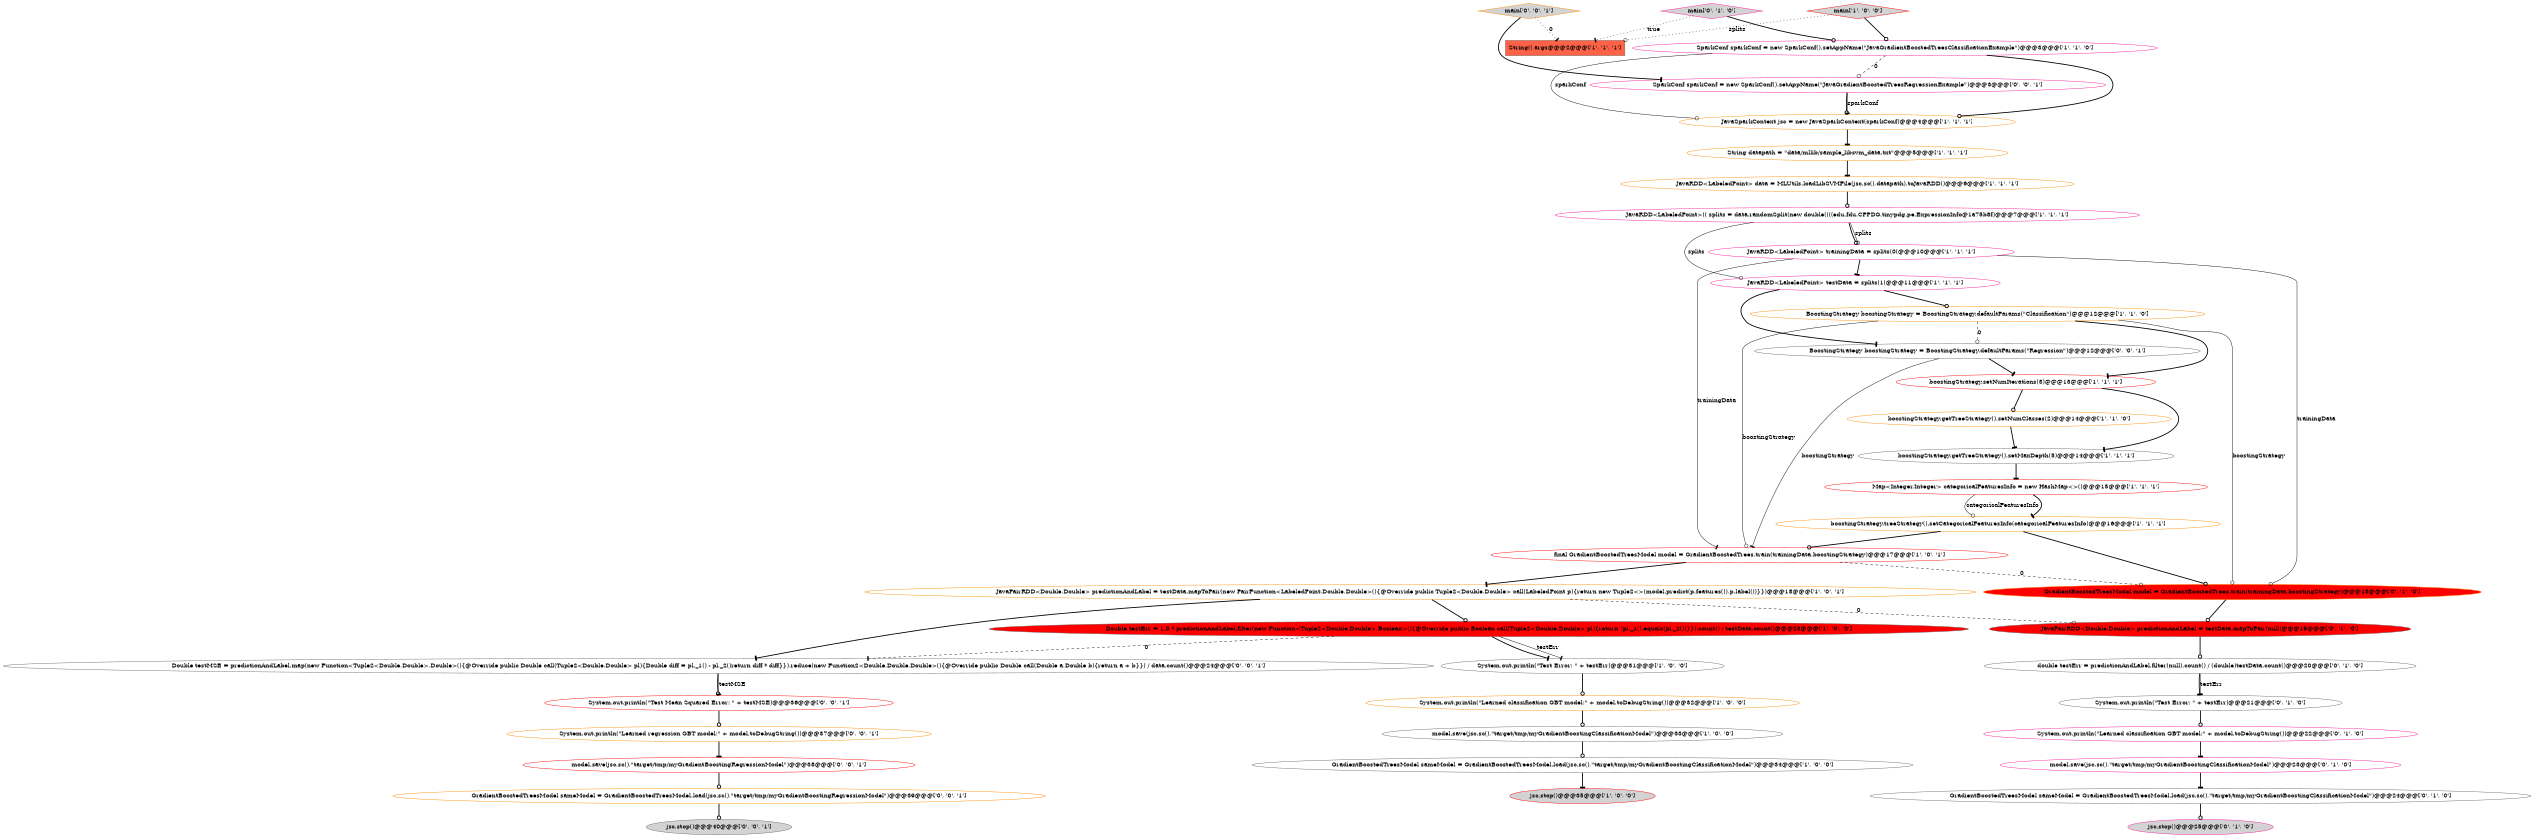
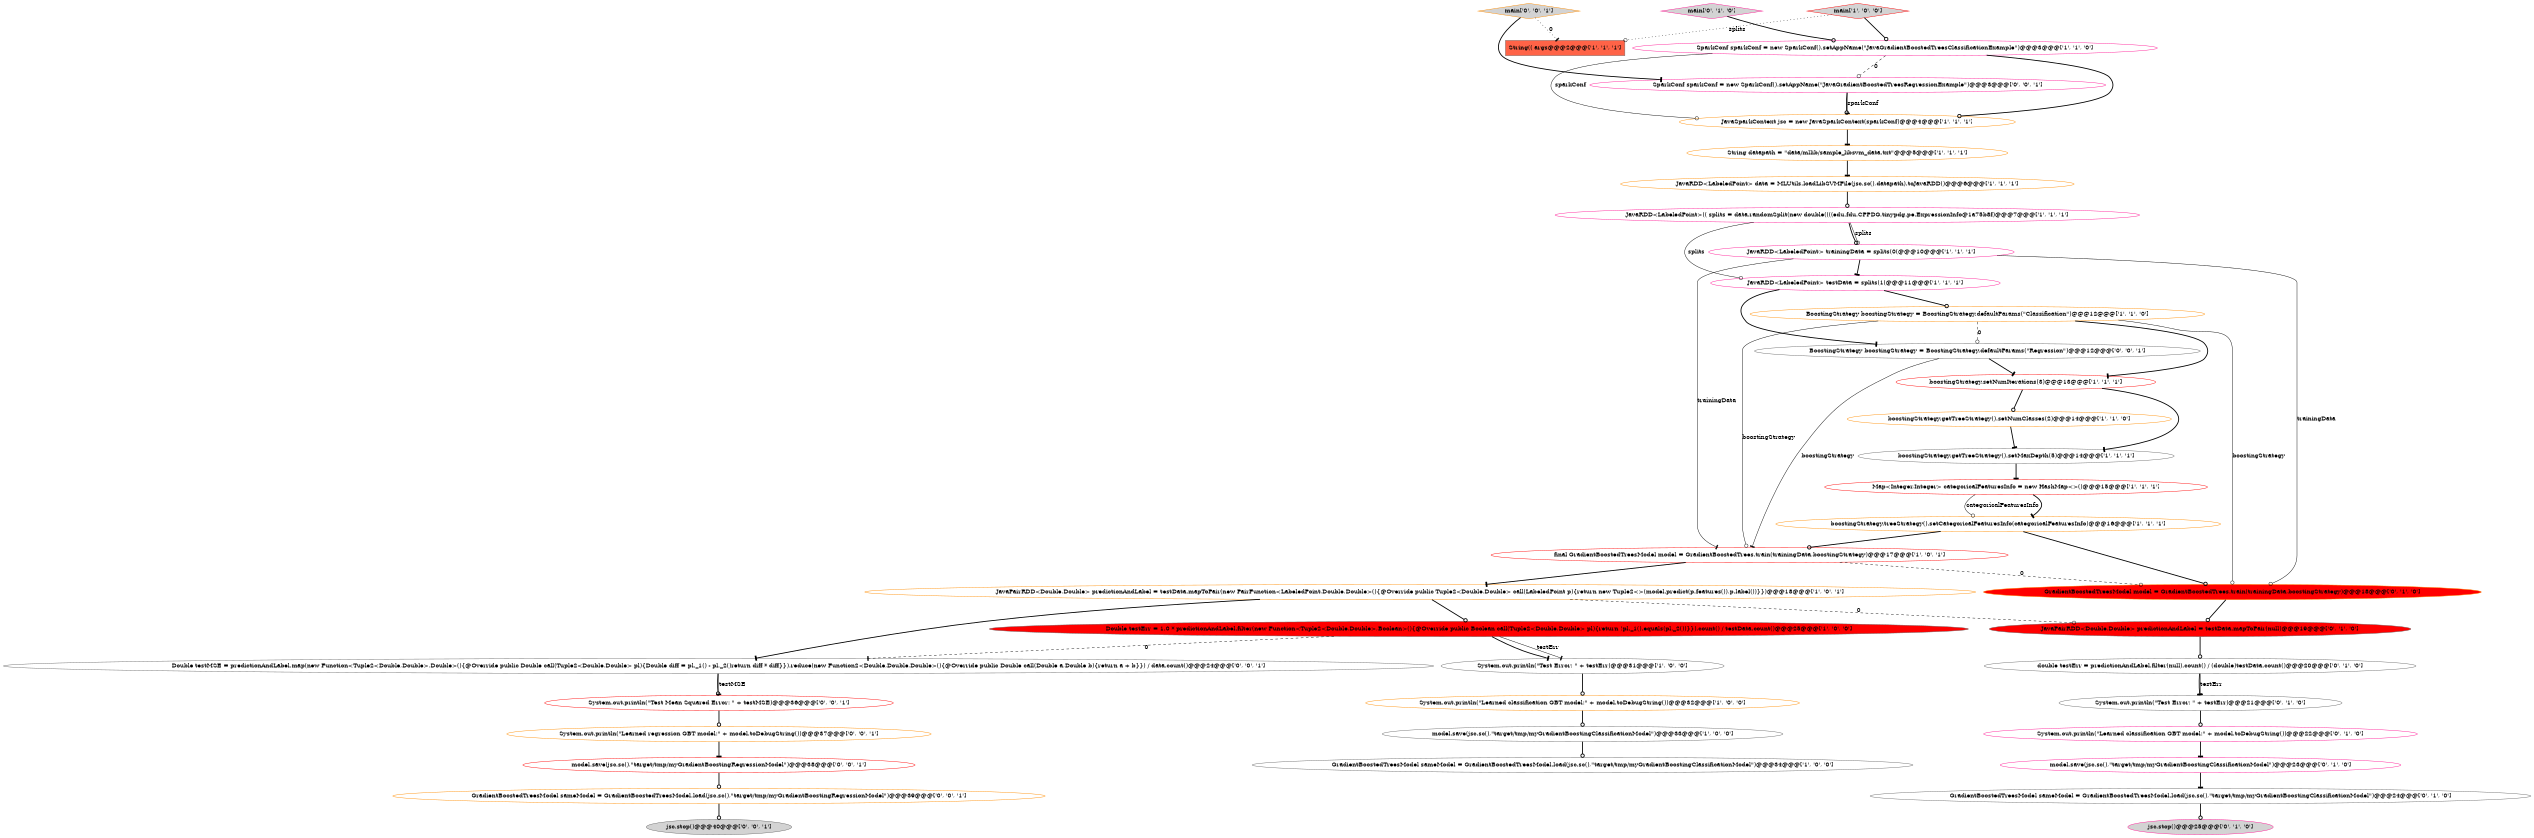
edge "main['0', '1', '0']" -> "String(( args@@@2@@@['1', '1', '1']": removed, label "true"
node "jsc.stop()@@@35@@@['1', '0', '0']": removed
